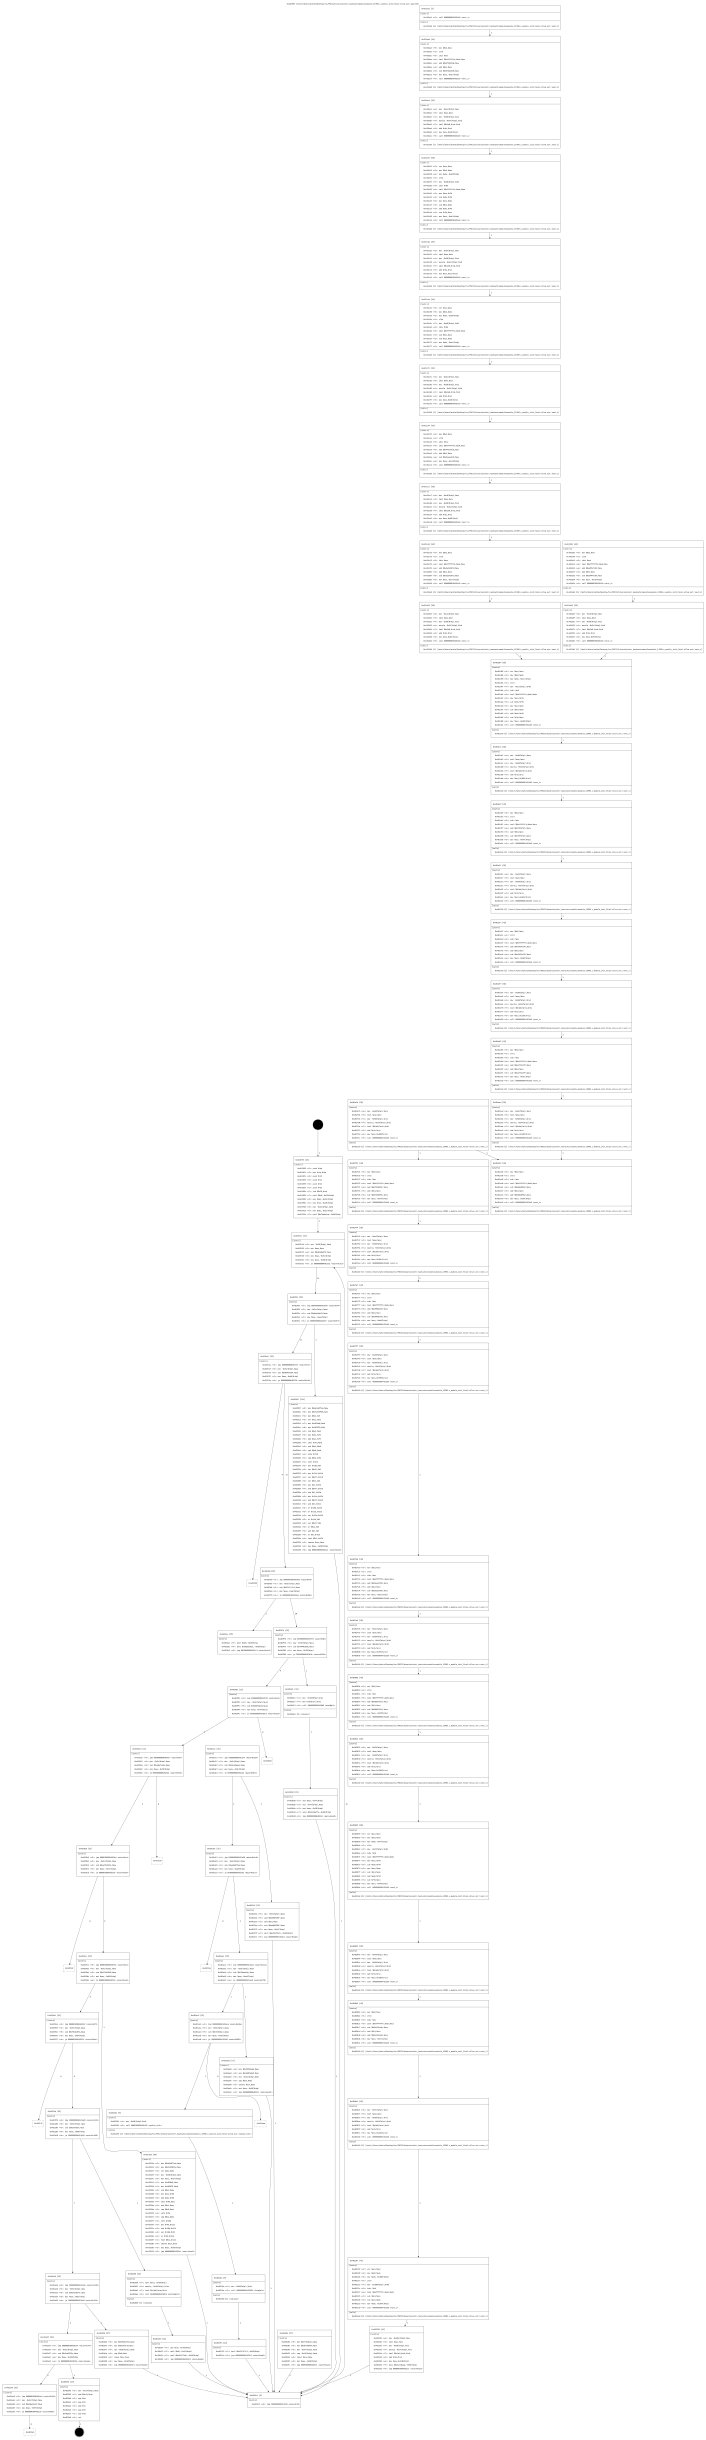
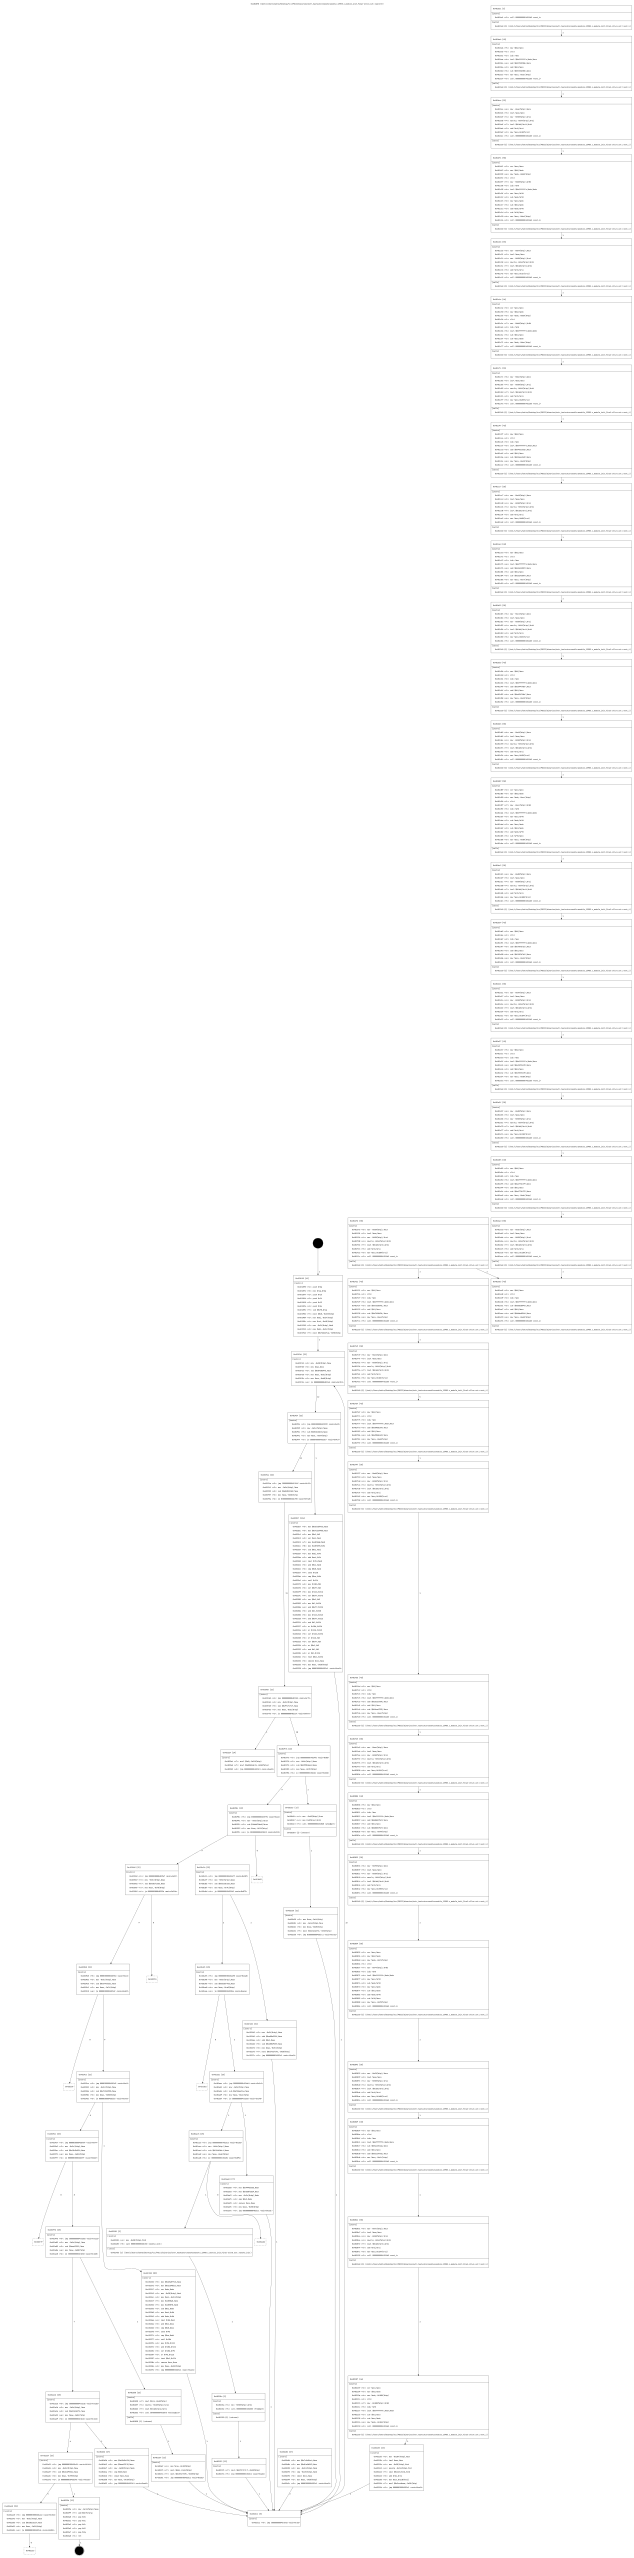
edge "0x401d15 [38]" -> "0x401d89 [58]": now "0x401d15 [38]" -> "0x401d3b [40]"
node "0x402298": removed
